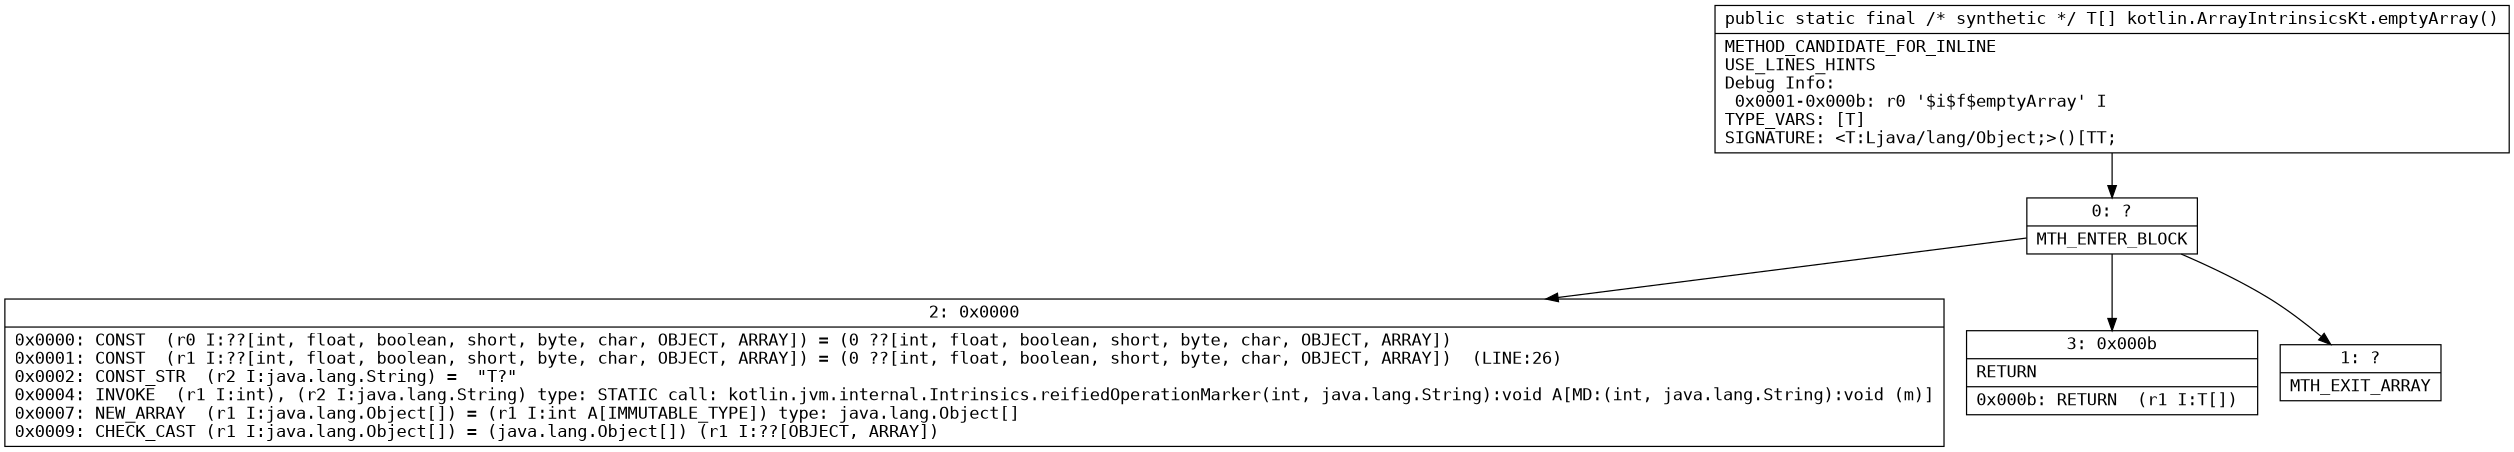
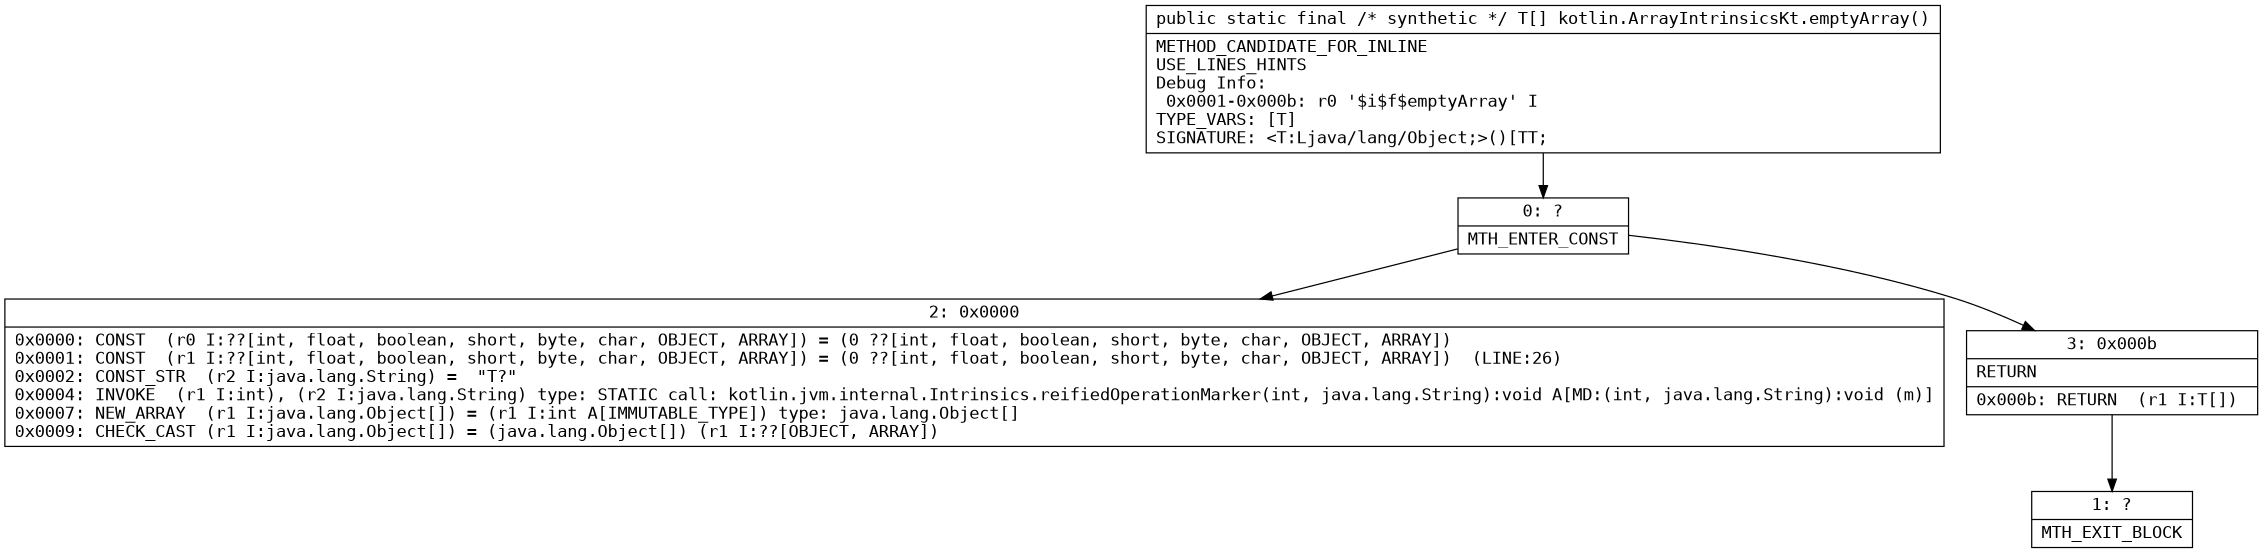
node "0: ?": text "MTH_ENTER_BLOCK" -> "MTH_ENTER_CONST"
edge "0: ?" -> "1: ?": now "3: 0x000b" -> "1: ?"
node "1: ?": text "MTH_EXIT_ARRAY" -> "MTH_EXIT_BLOCK"
